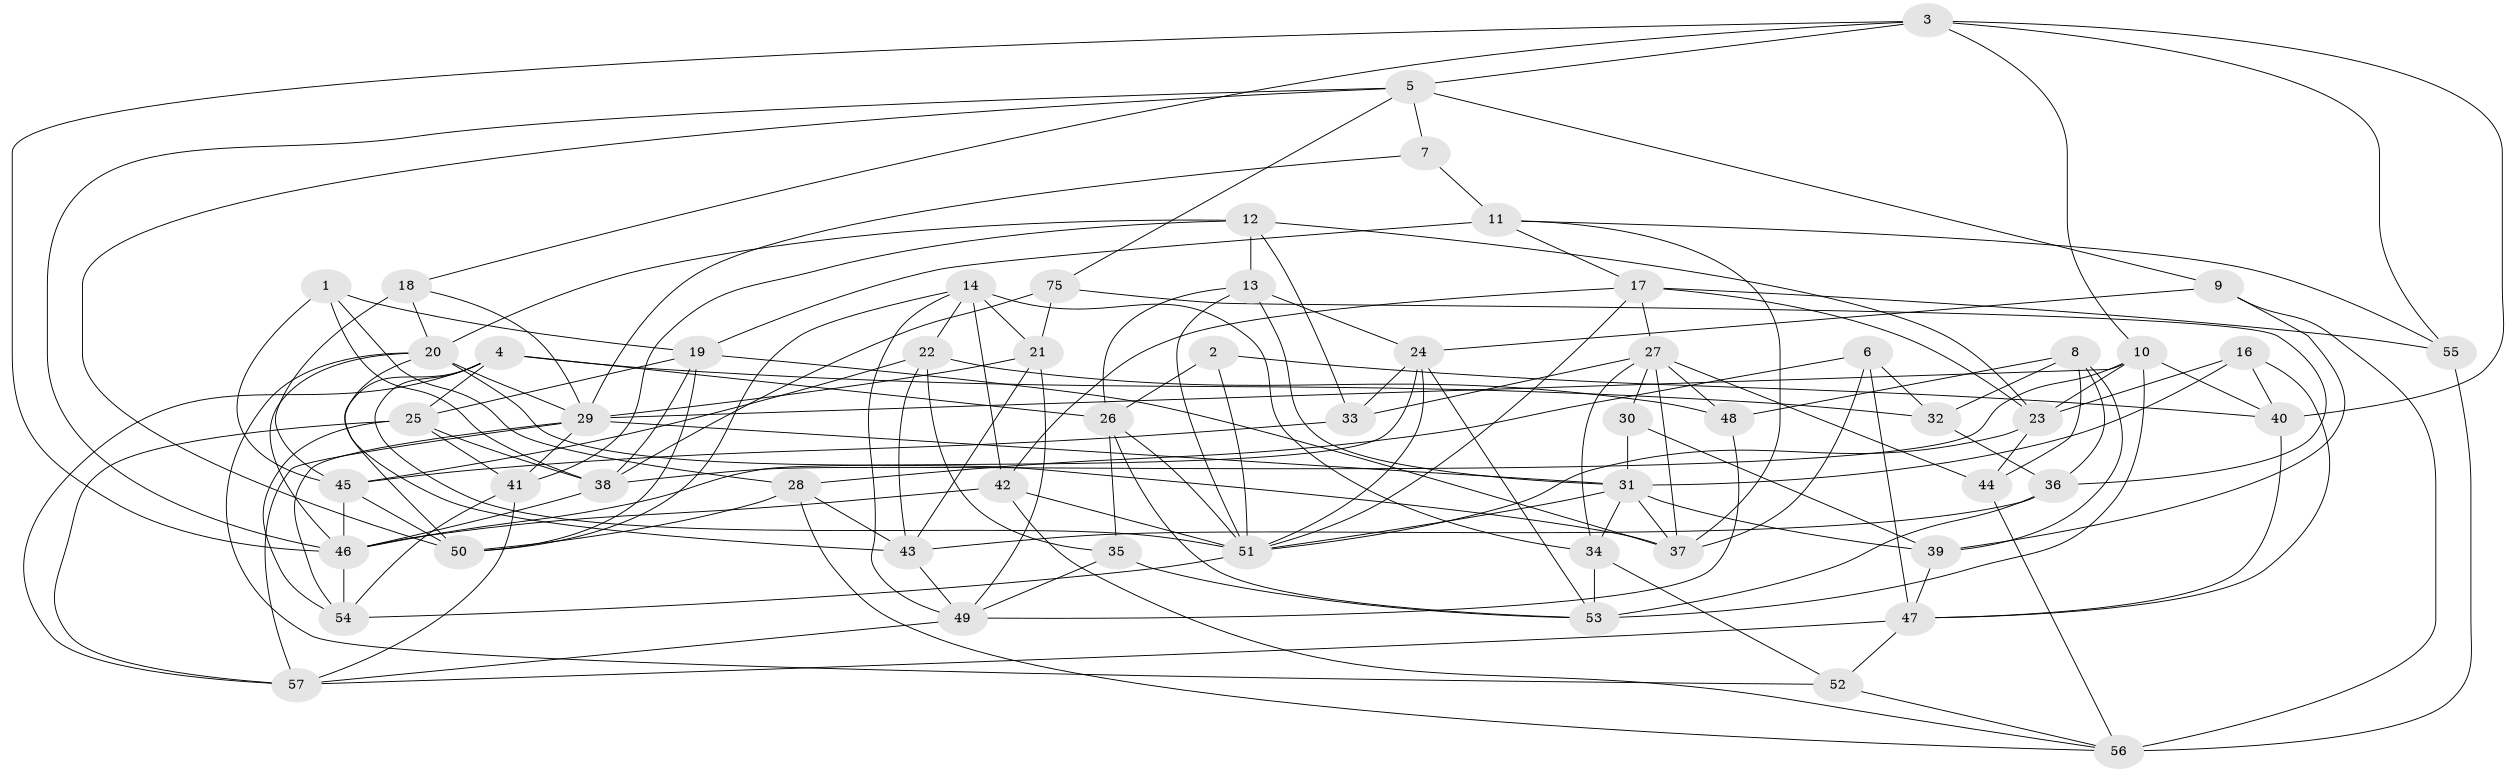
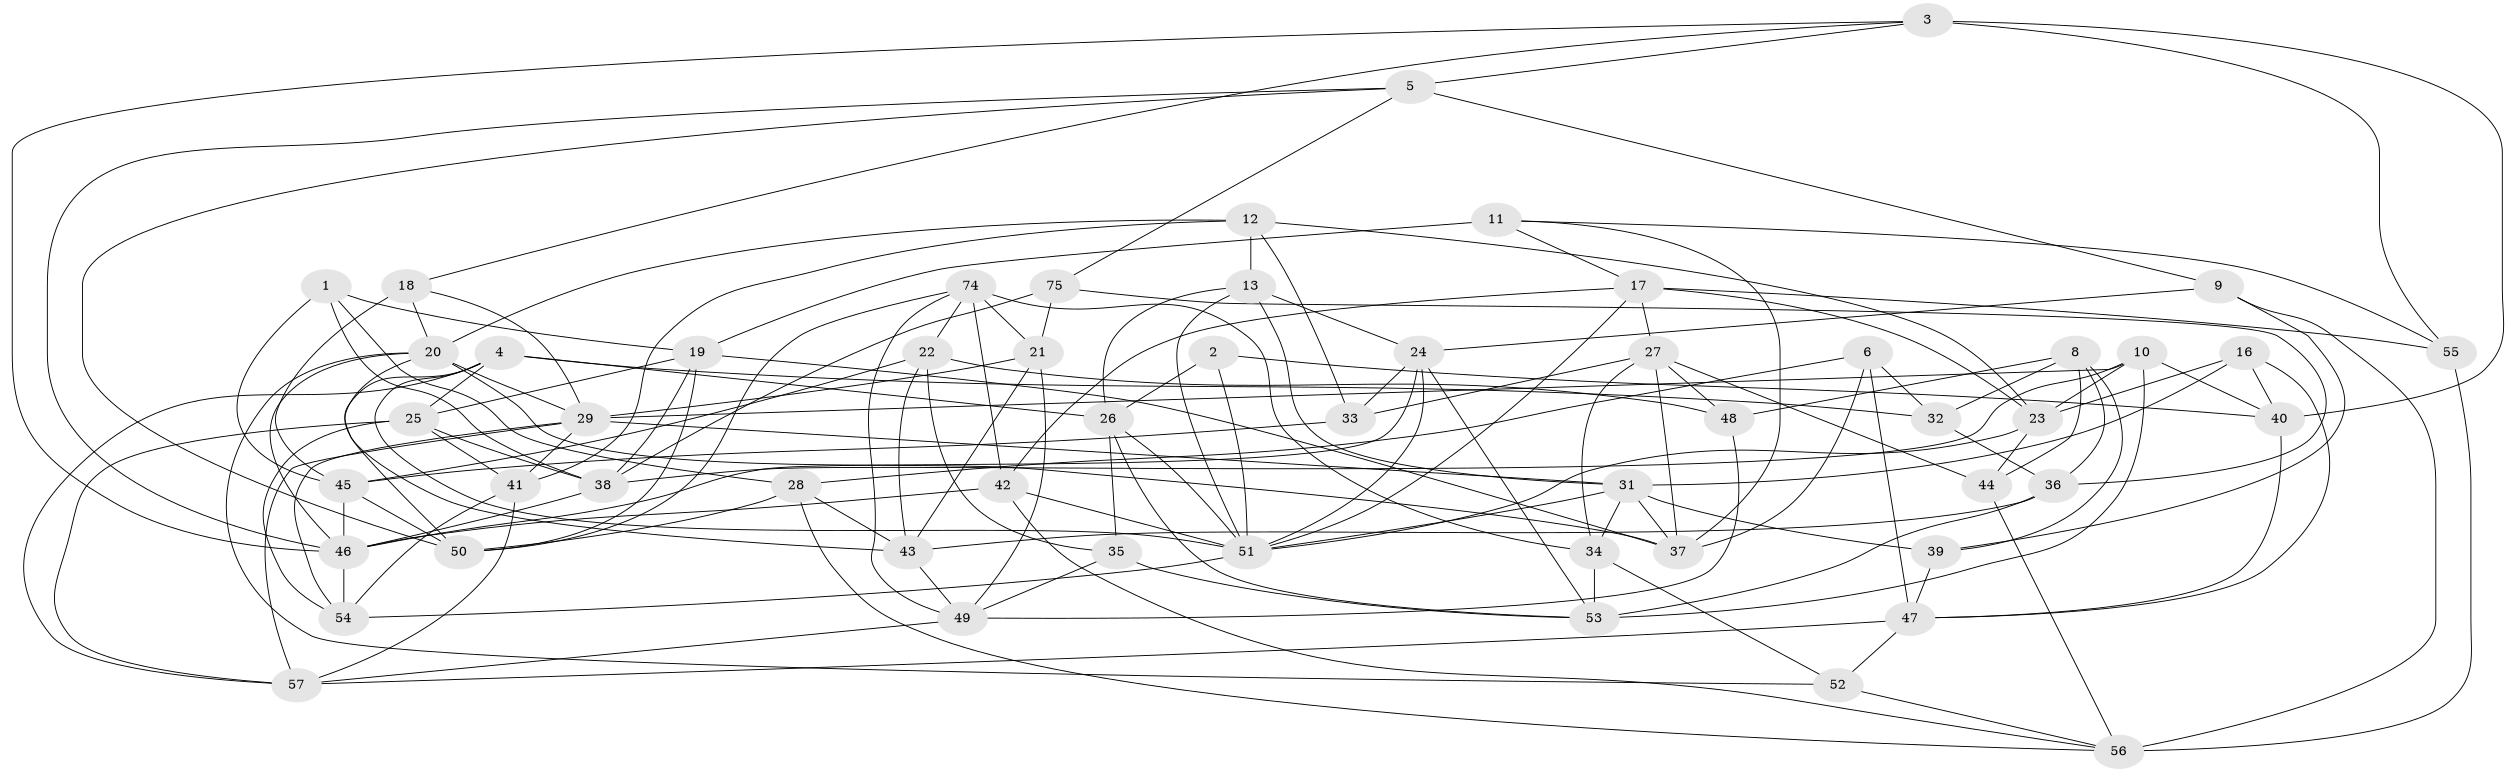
node "7": removed
edge "3" -- "10": removed
node "14": label "14" -> "74"
node "30": removed
